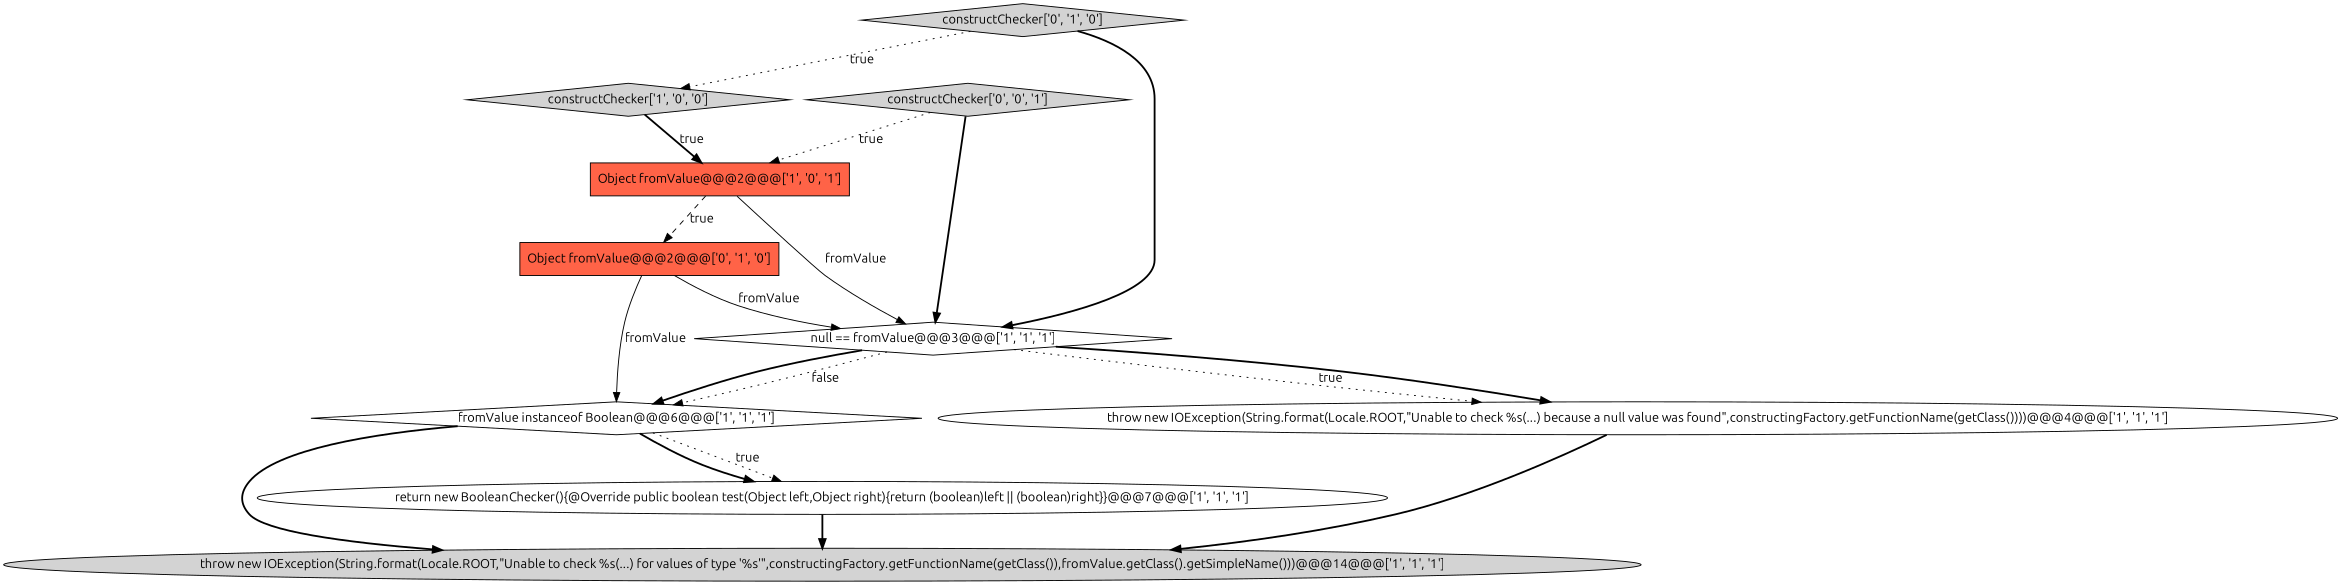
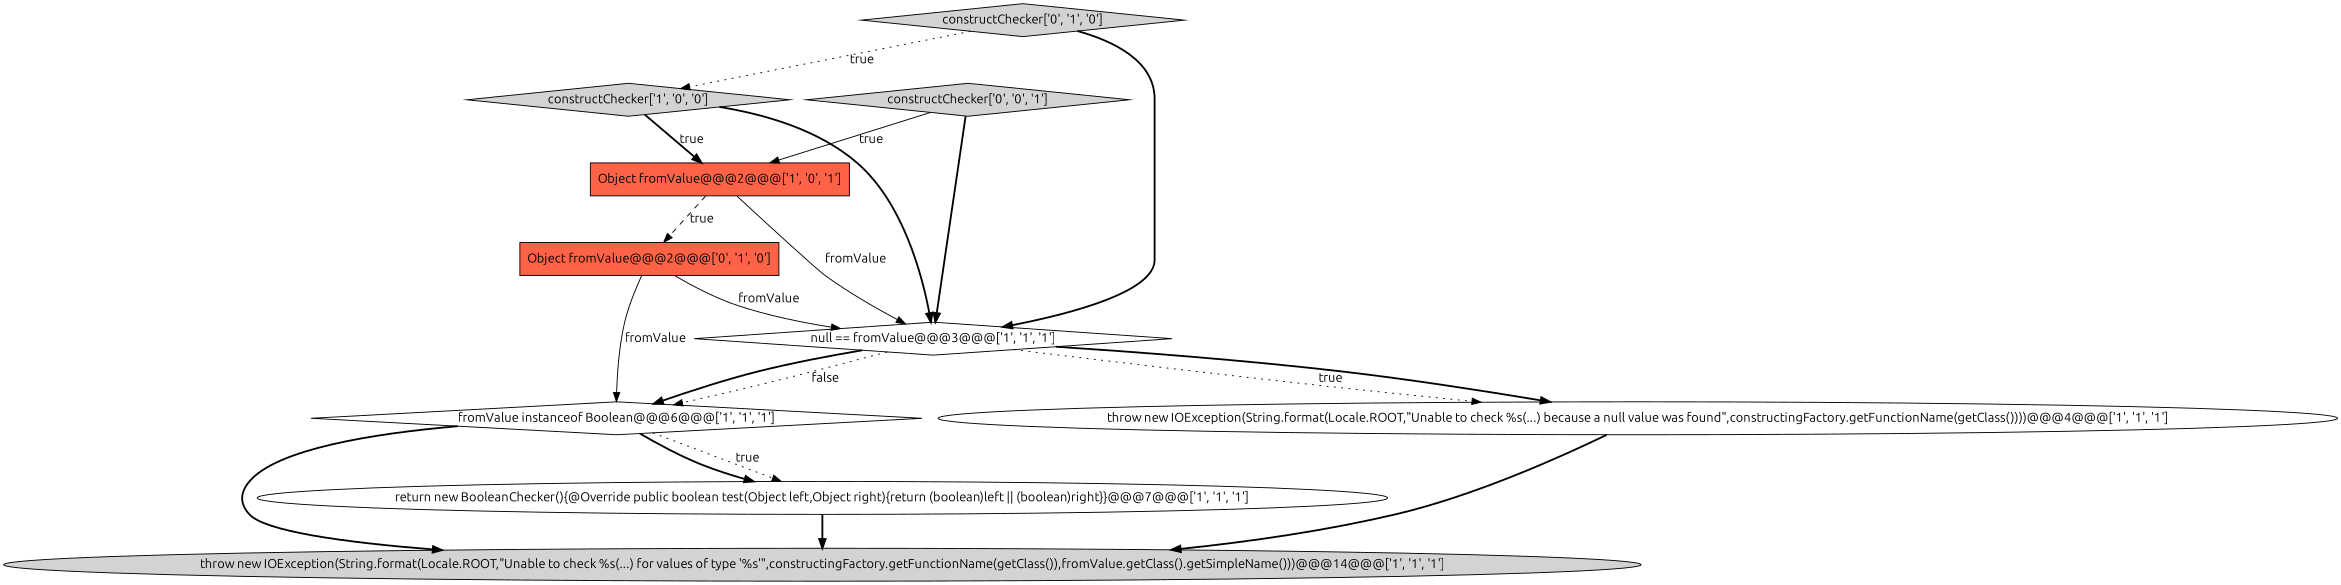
edge "constructChecker['0', '0', '1']" -> "Object fromValue@@@2@@@['1', '0', '1']": style dotted -> solid
edge "constructChecker['1', '0', '0']" -> "null == fromValue@@@3@@@['1', '1', '1']": added
